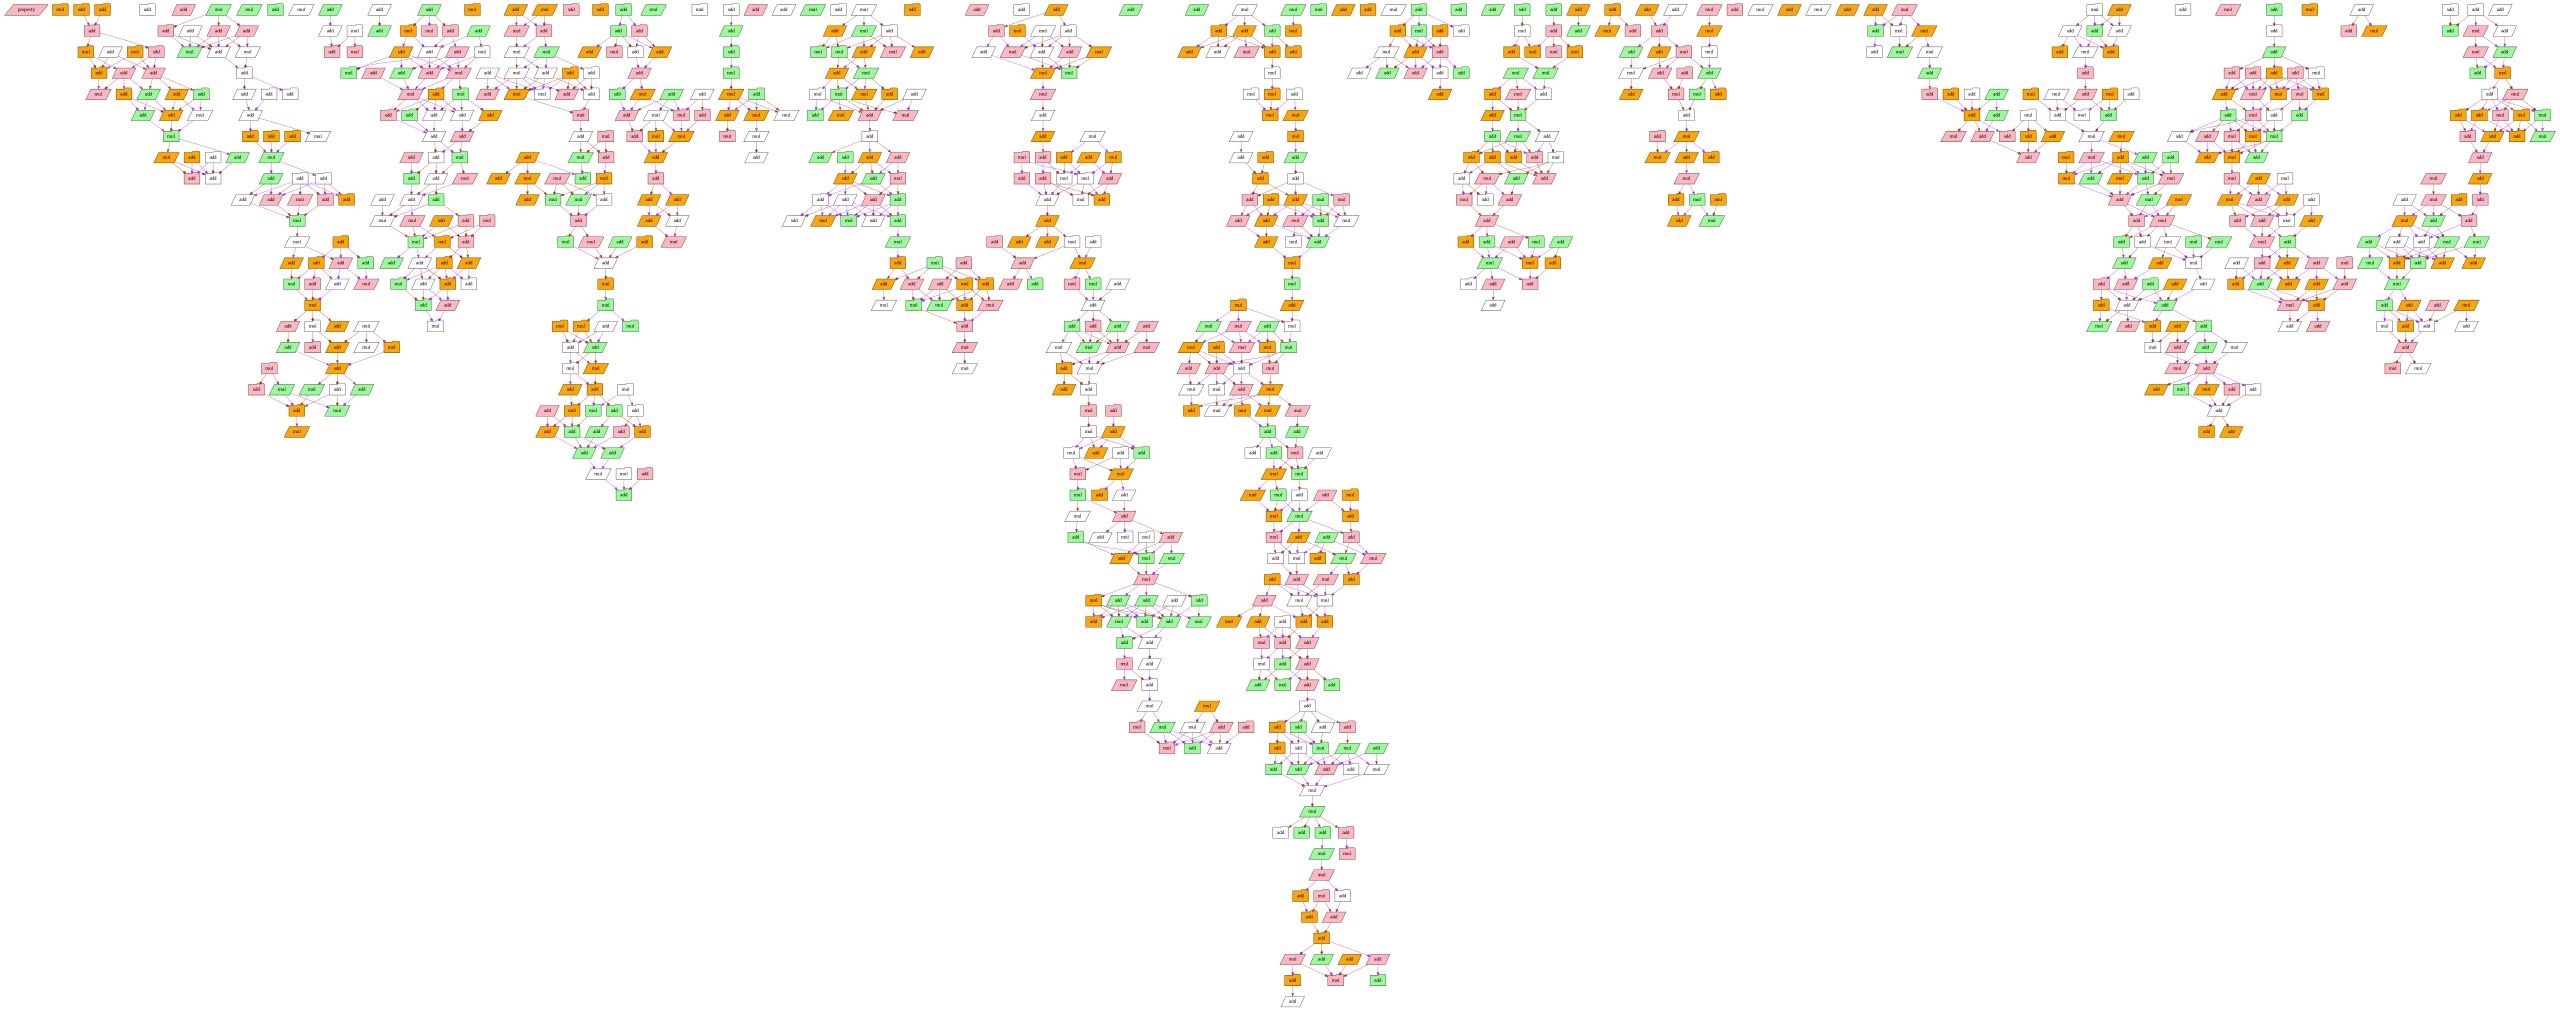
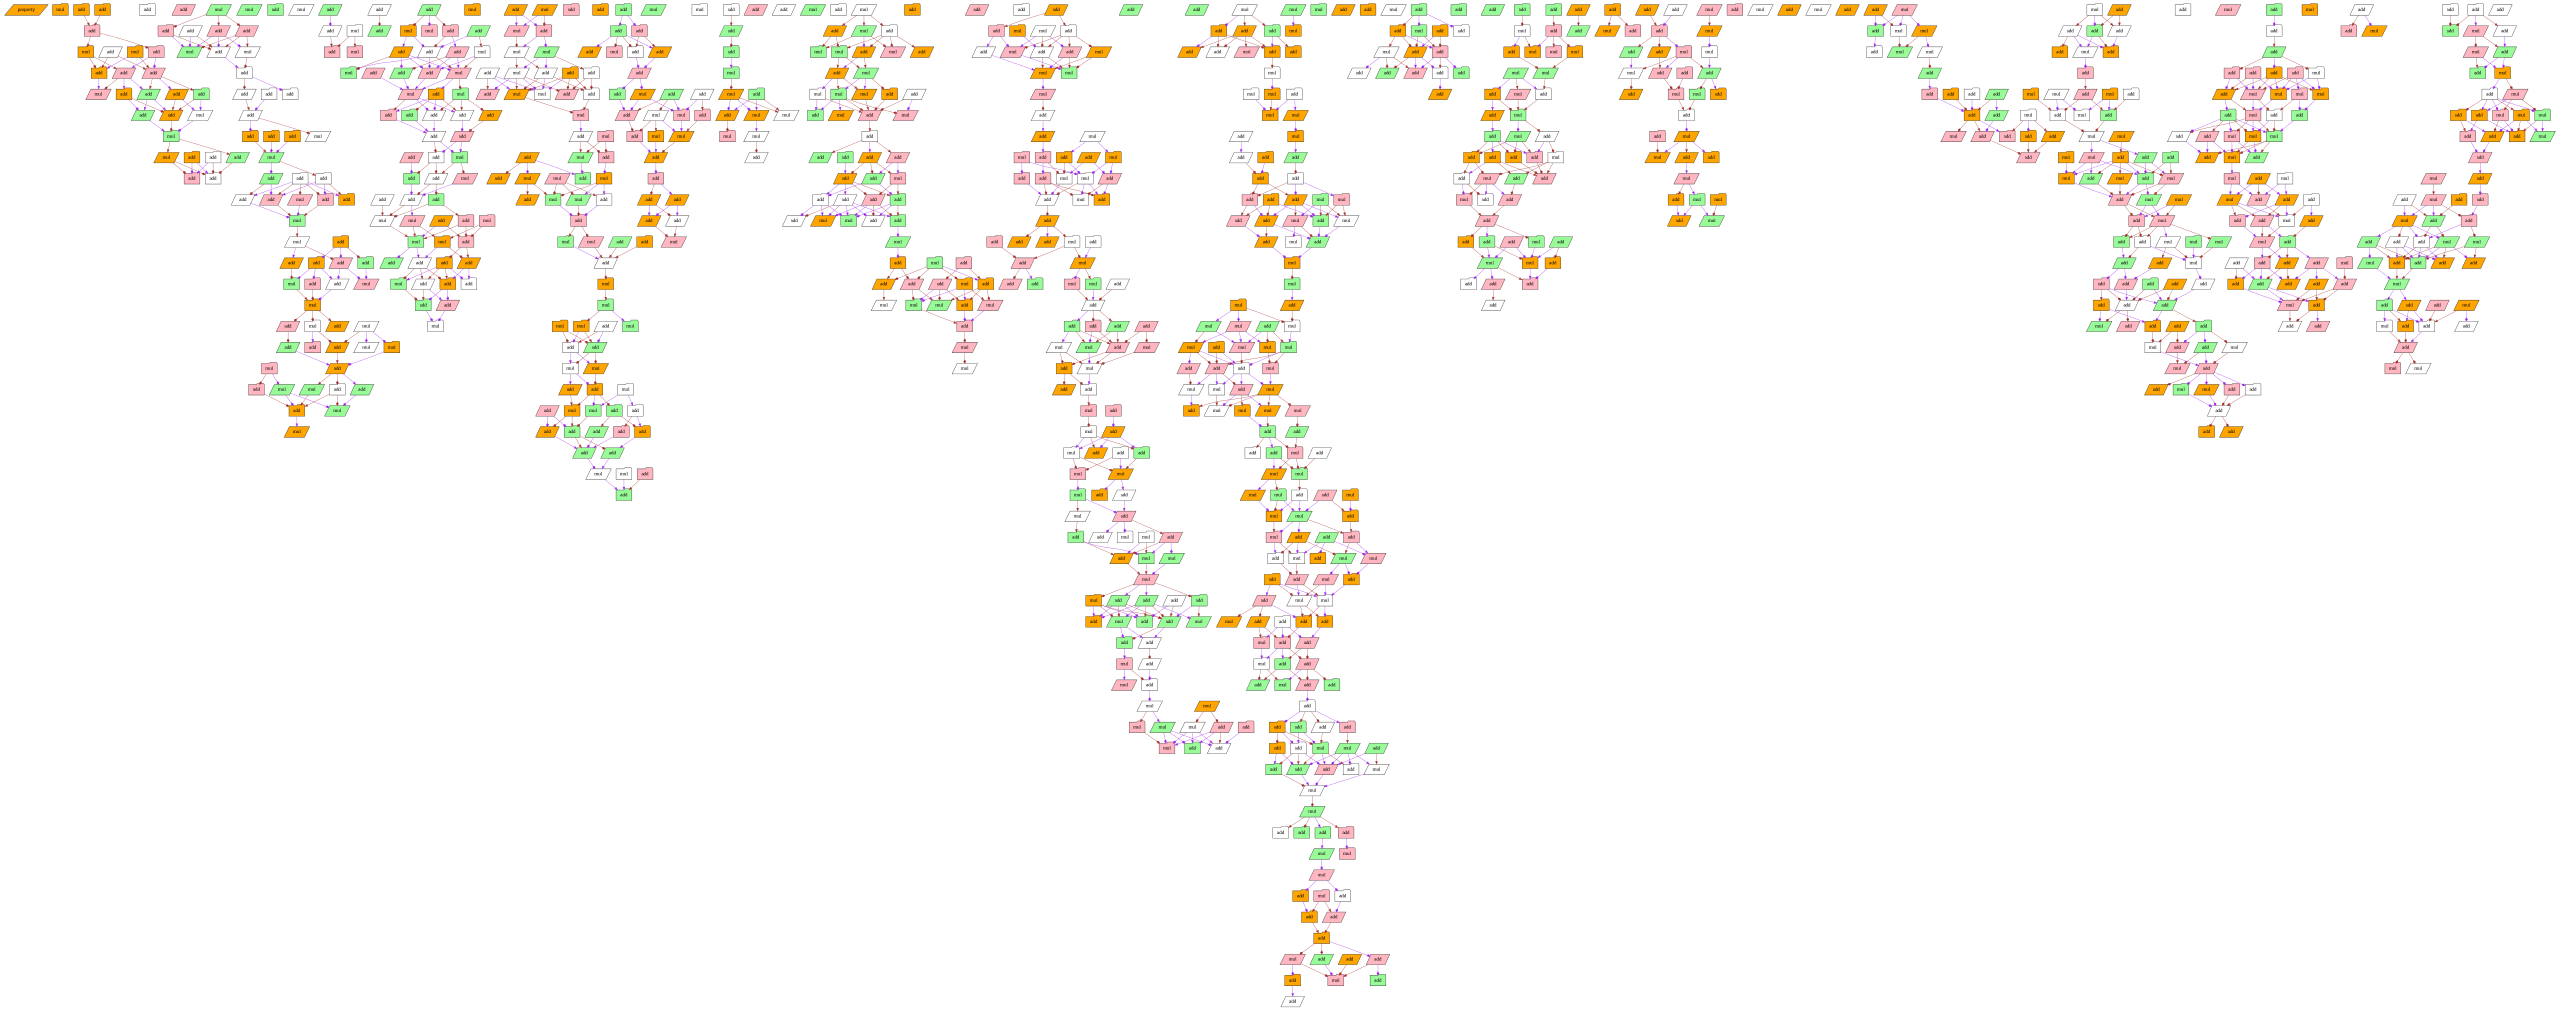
node "property": fillcolor lightpink -> orange
